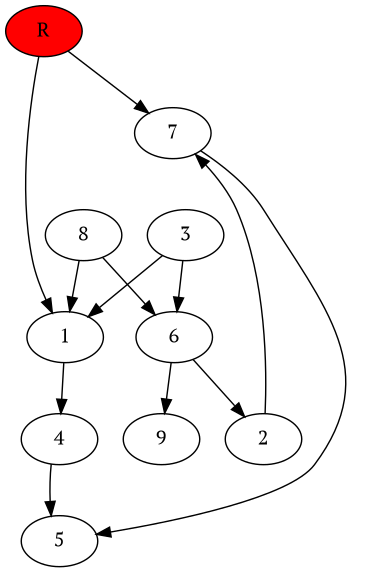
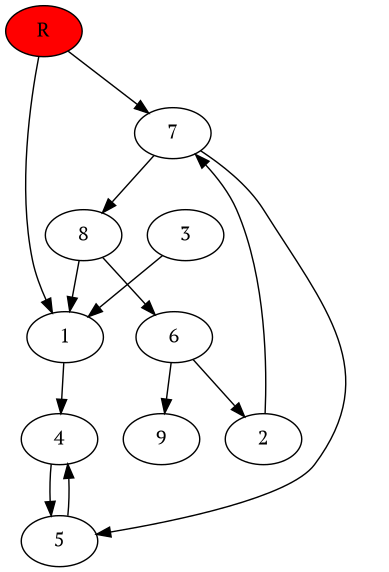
edge "7" -> "8": added
edge "3" -> "6": removed
edge "5" -> "4": added
